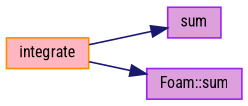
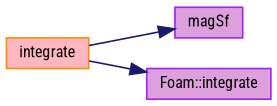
node "sum": label "sum" -> "magSf"
node "Foam::sum": label "Foam::sum" -> "Foam::integrate"
